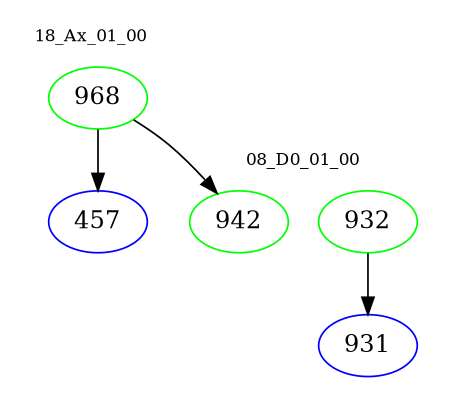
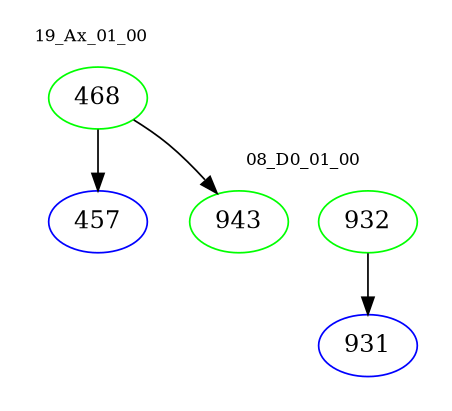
cluster "18_Ax_01_00": label "18_Ax_01_00" -> "19_Ax_01_00"
node "968": label "968" -> "468"
node "942": label "942" -> "943"
